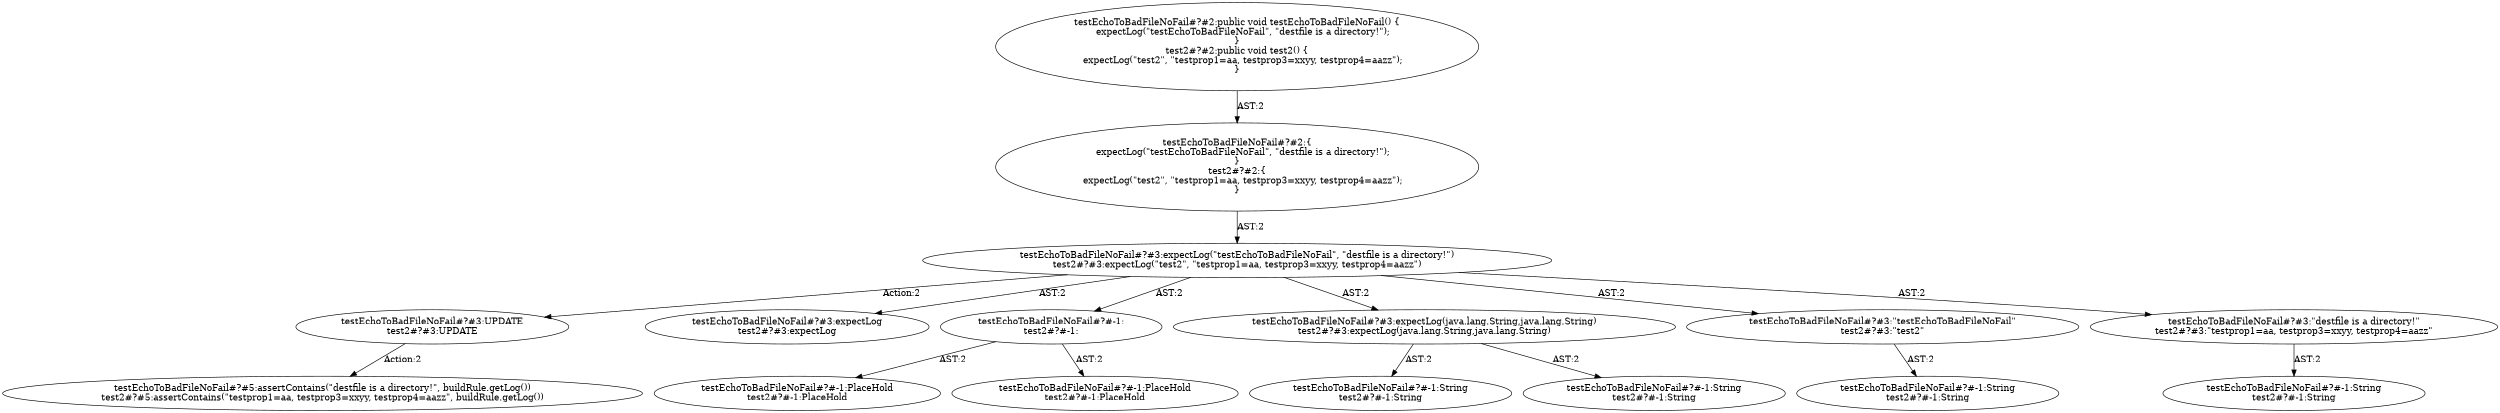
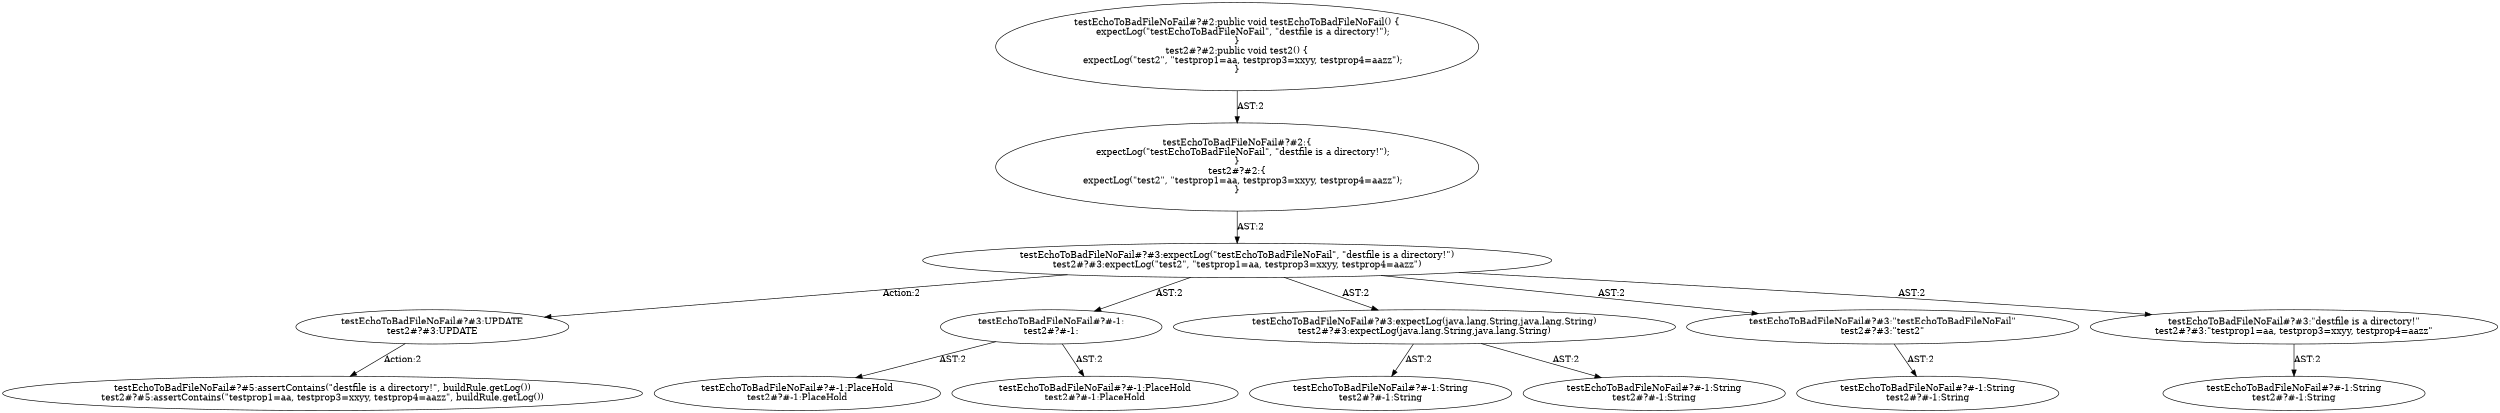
node "testEchoToBadFileNoFail#?#3:expectLog test2#?#3:expectLog": removed
